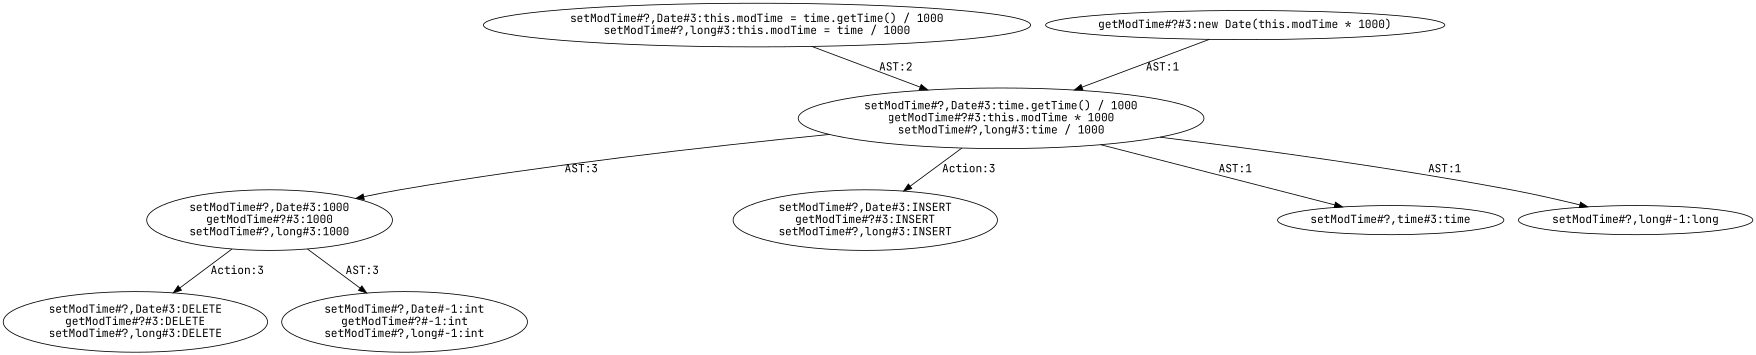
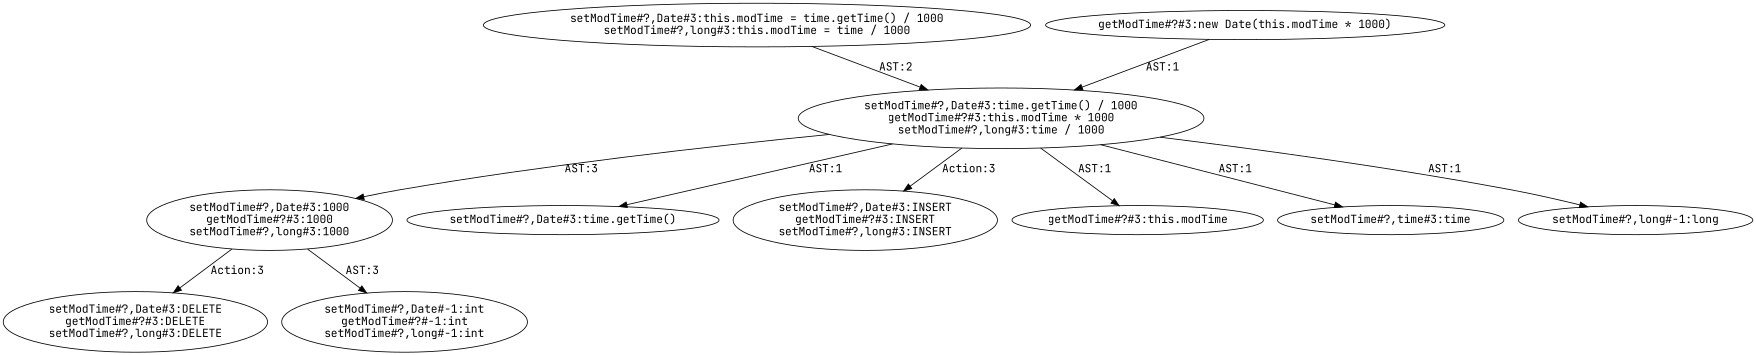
node "setModTime#?,Date#3:time.getTime()": added
node "getModTime#?#3:this.modTime": added
